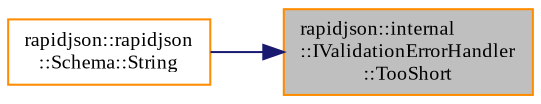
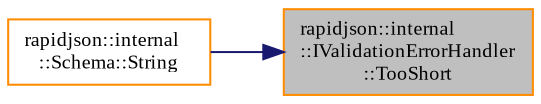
node "rapidjson::rapidjson ::Schema::String": label "rapidjson::rapidjson ::Schema::String" -> "rapidjson::internal ::Schema::String"
